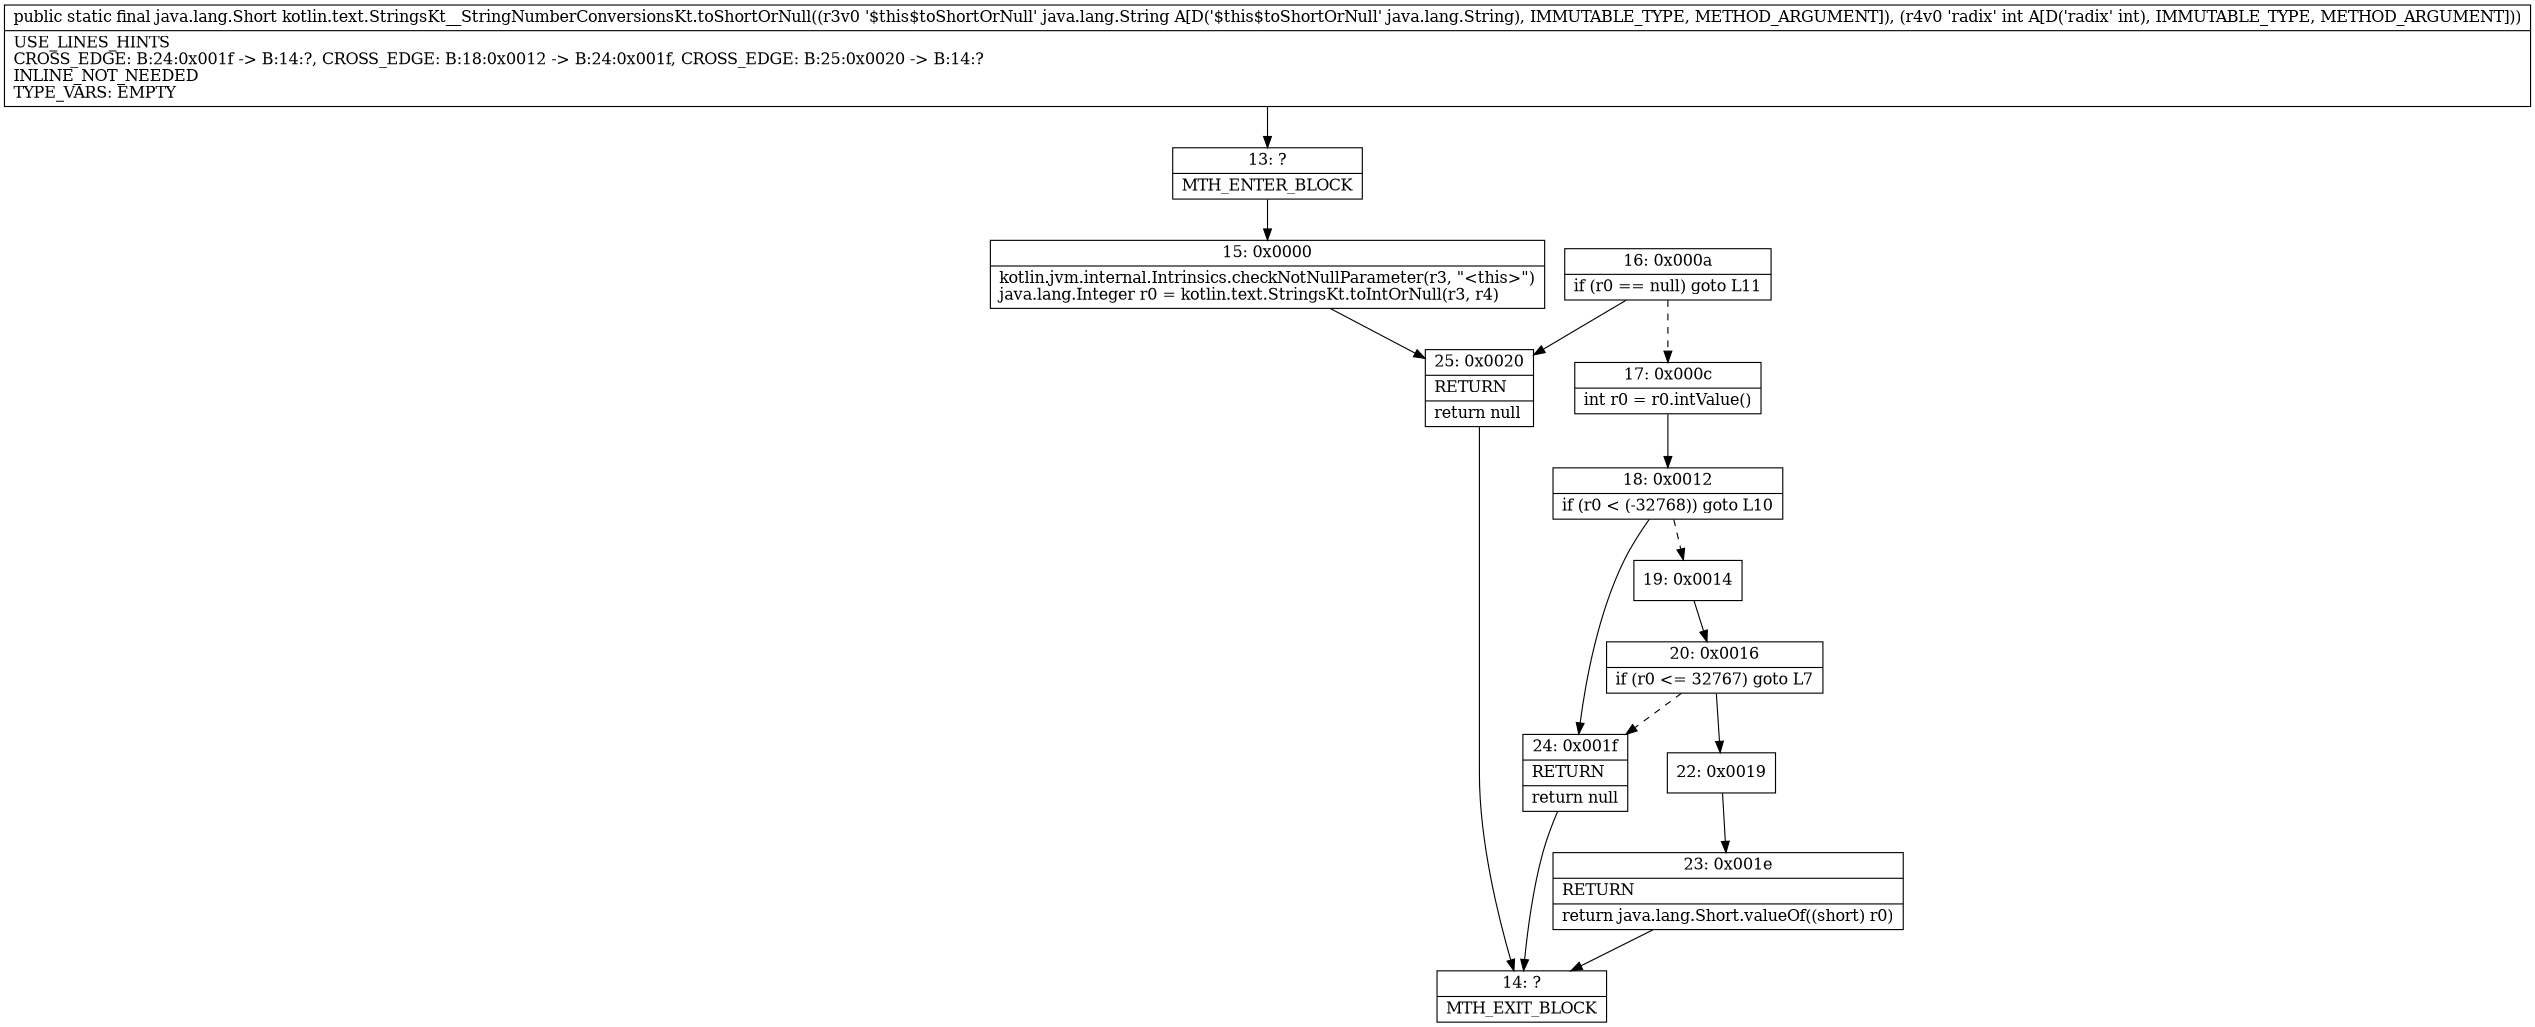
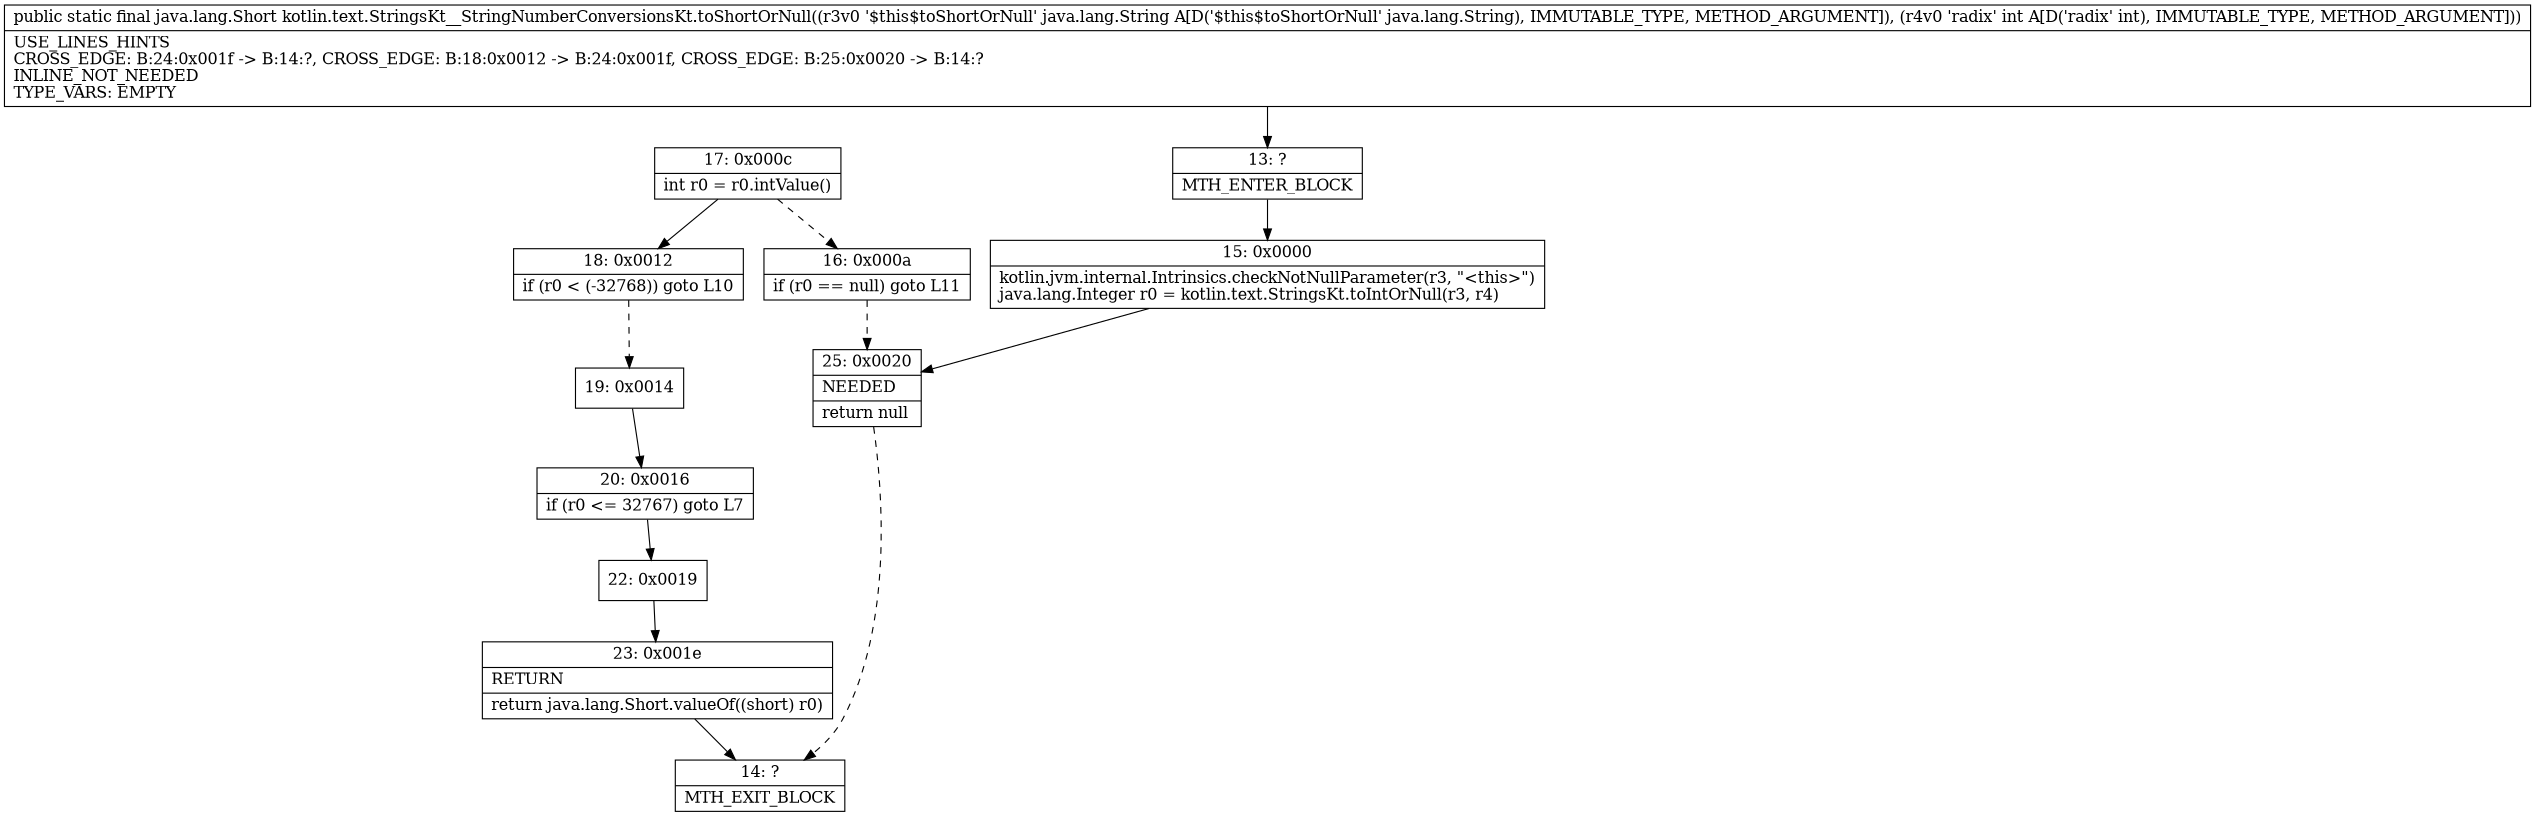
edge "16: 0x000a" -> "25: 0x0020": style solid -> dashed
edge "16: 0x000a" -> "17: 0x000c": reversed
node "25: 0x0020": text "RETURN" -> "NEEDED"
edge "25: 0x0020" -> "14: ?": style solid -> dashed
node "24: 0x001f": removed
